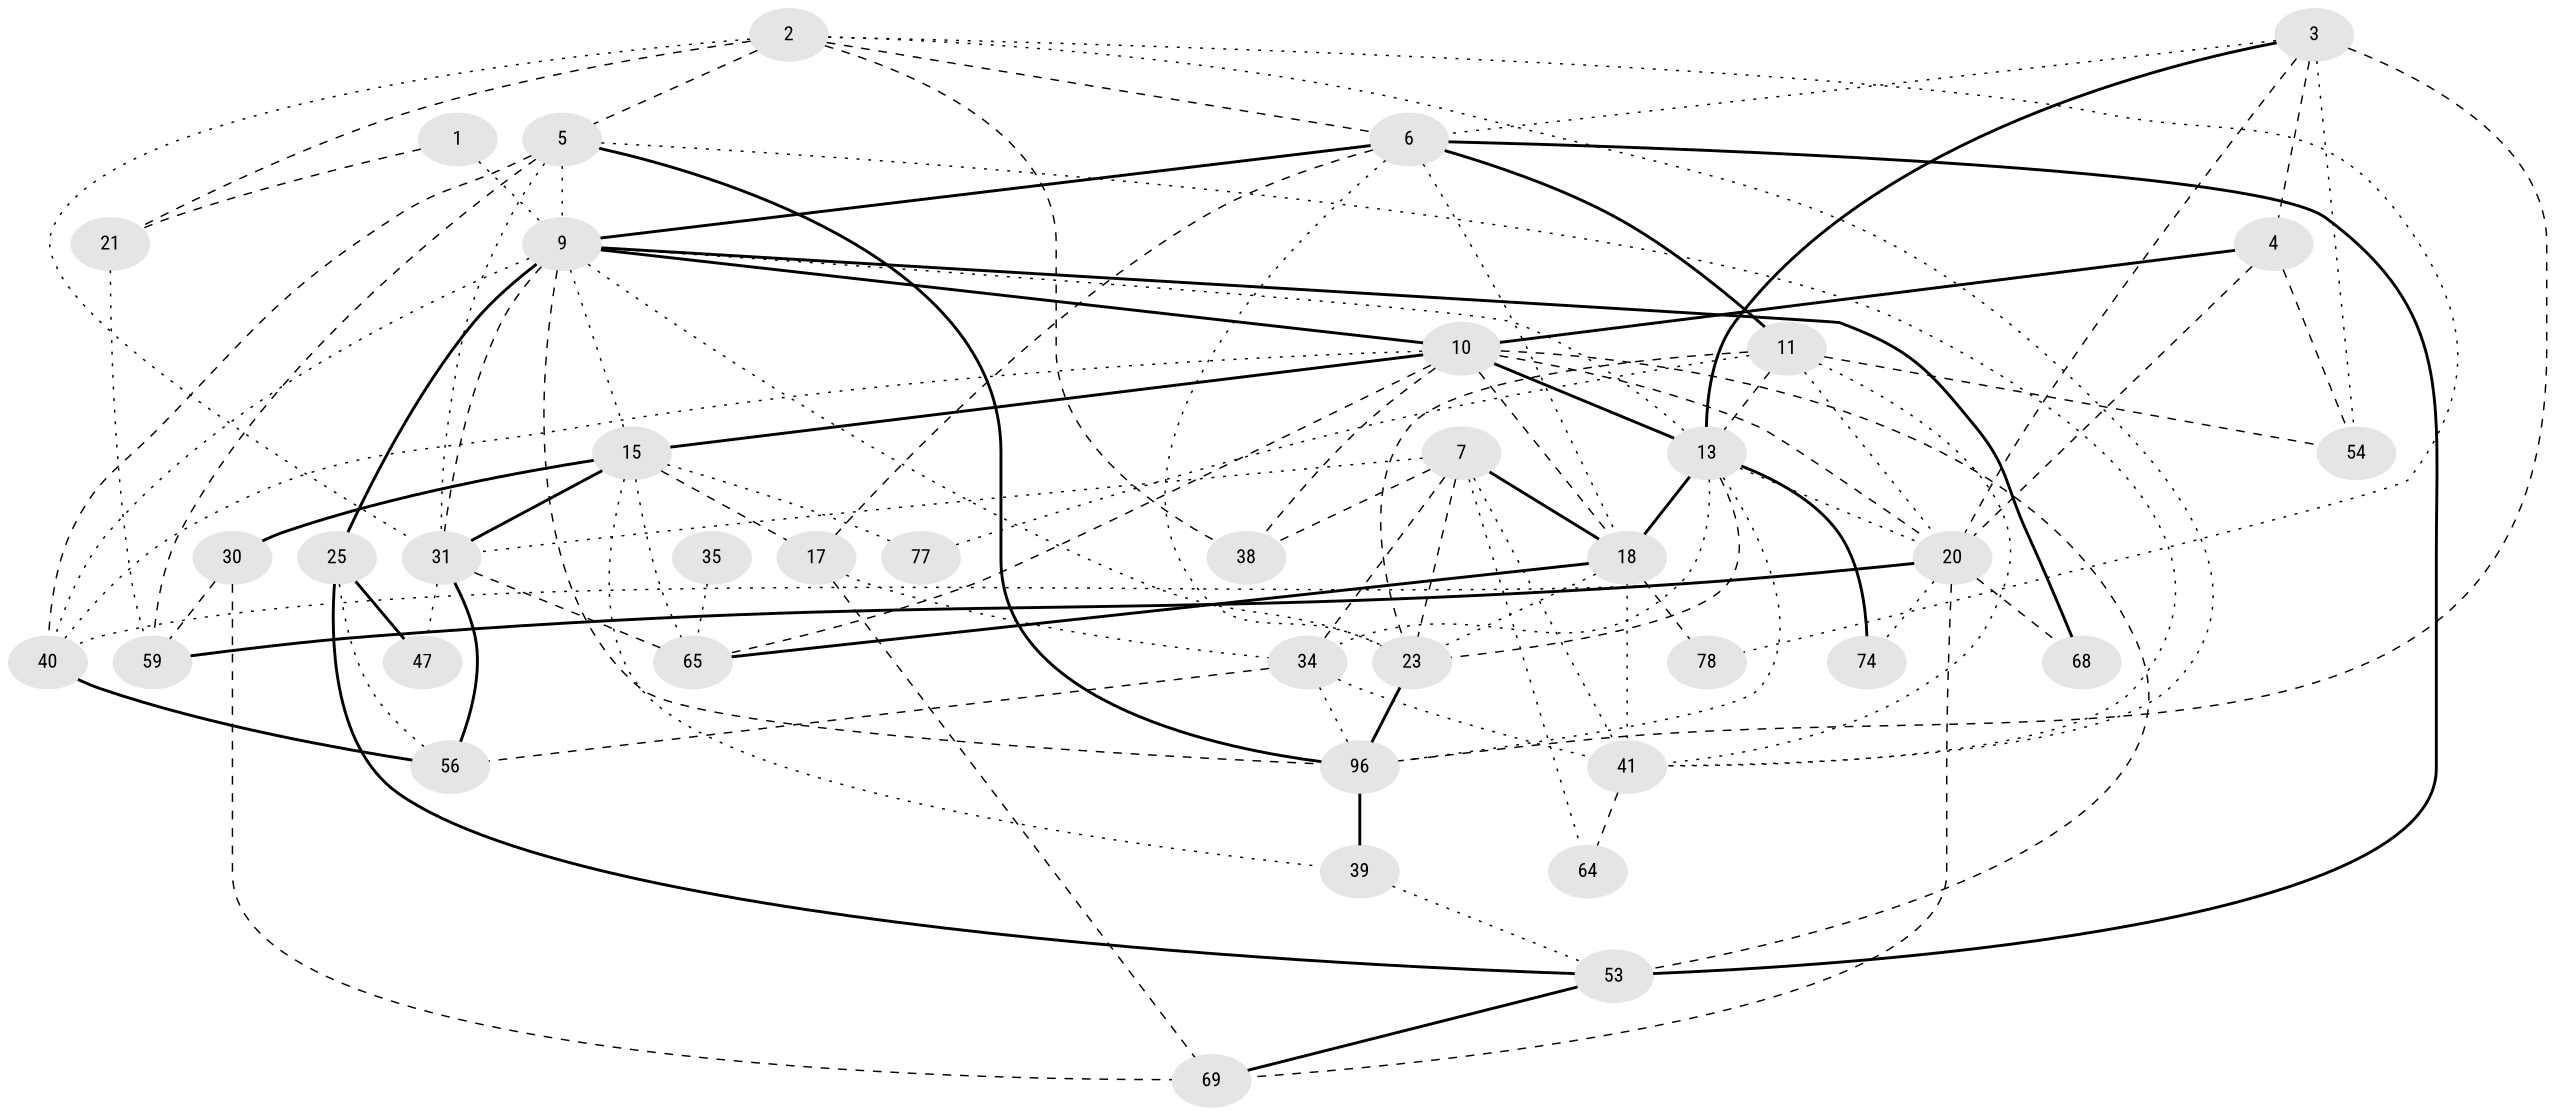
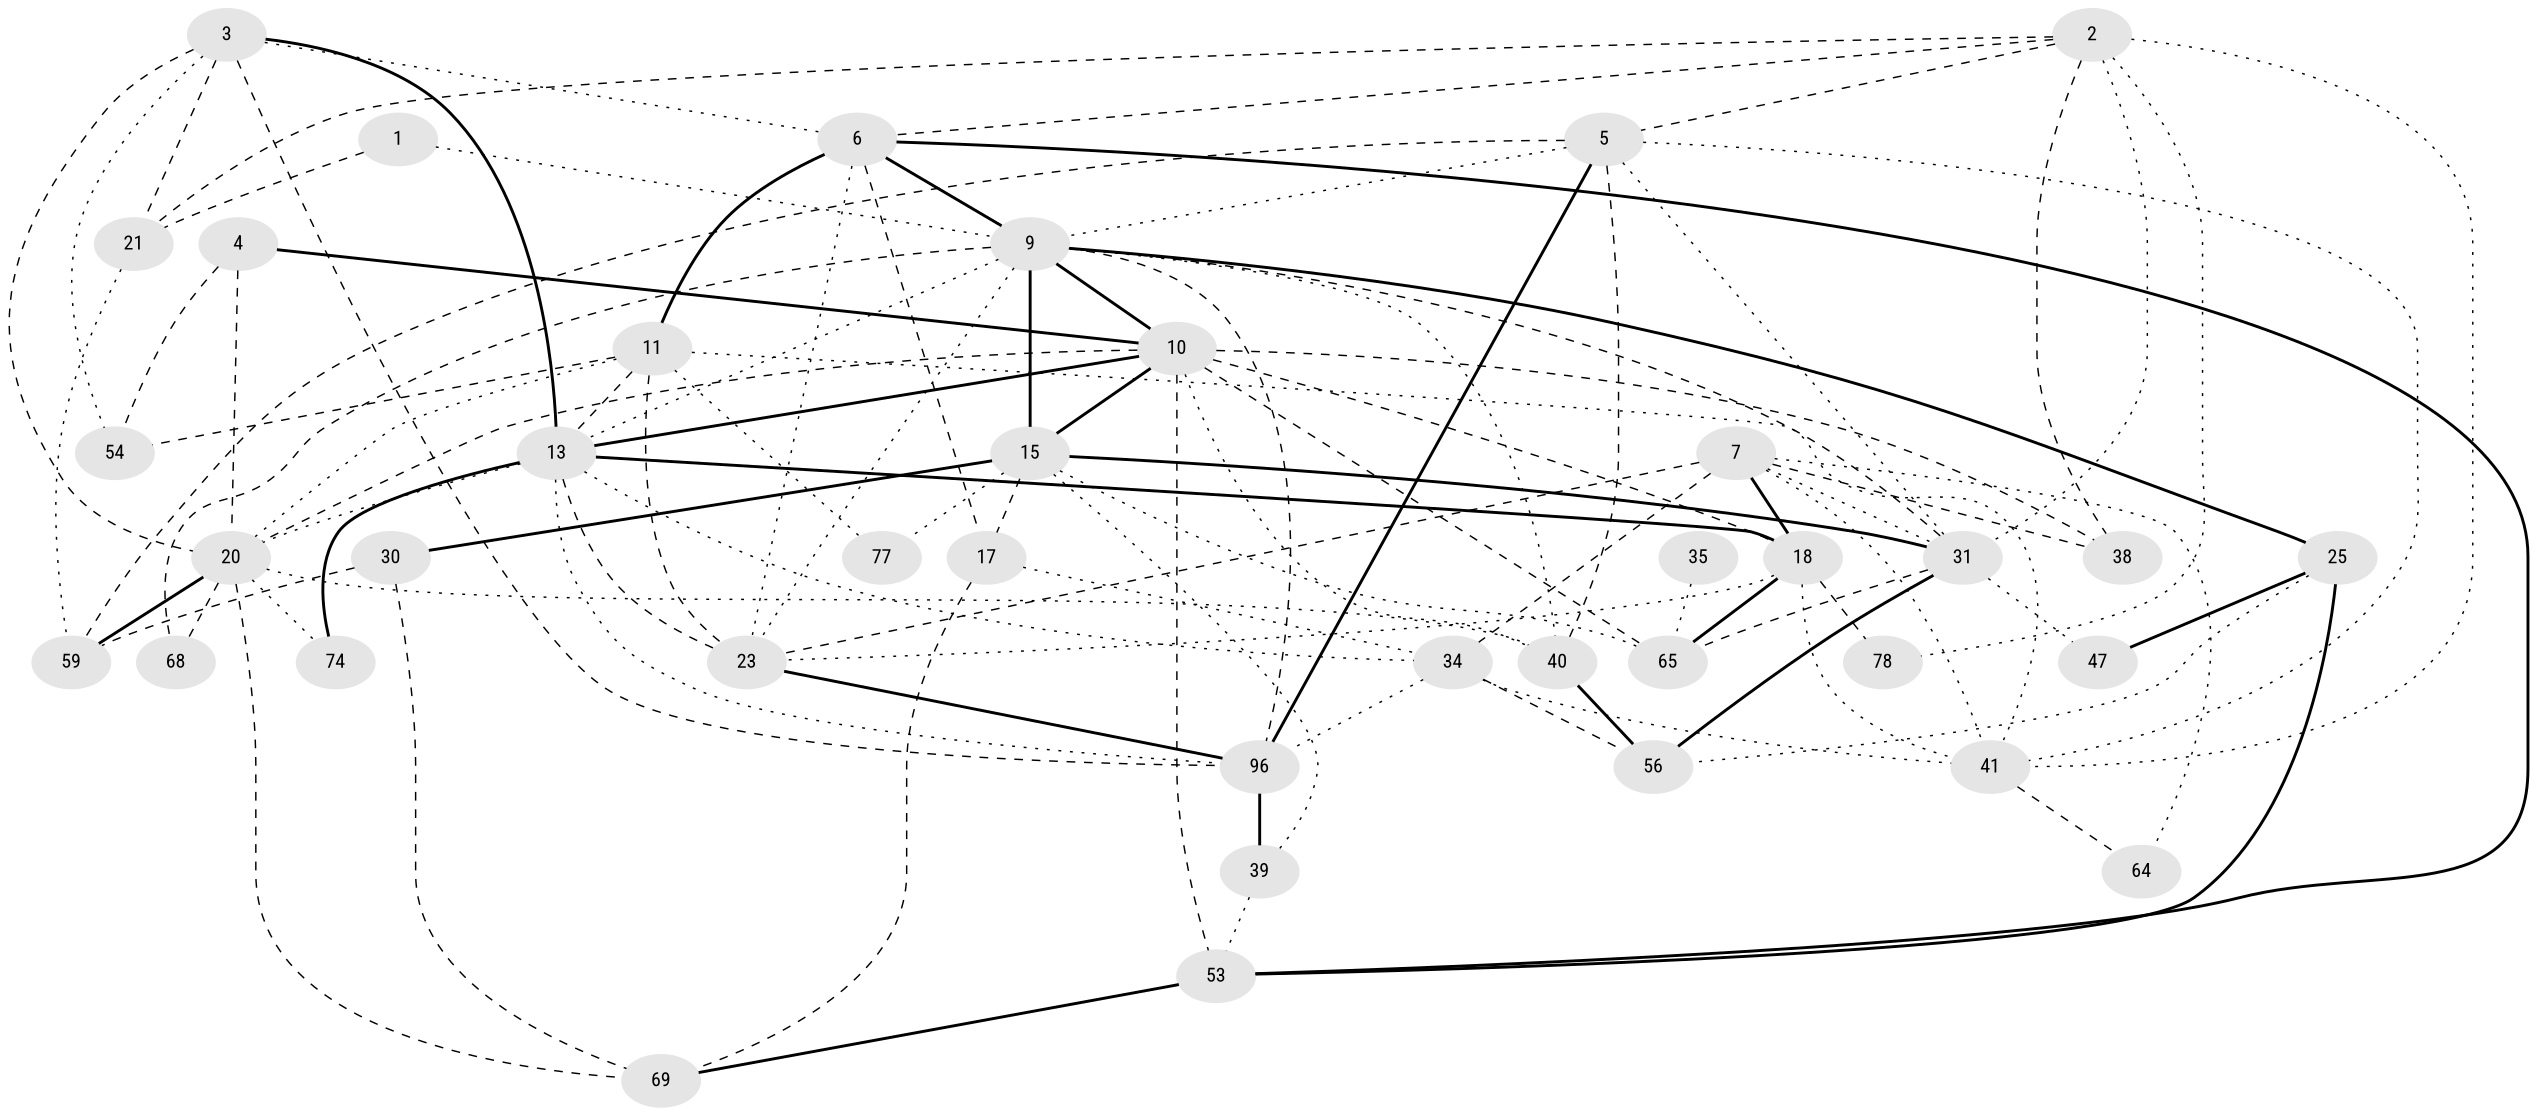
edge "3" -- "4": now "3" -- "21"
edge "6" -- "18": removed
edge "9" -- "68": style bold -> dashed
edge "9" -- "15": style dotted -> bold
